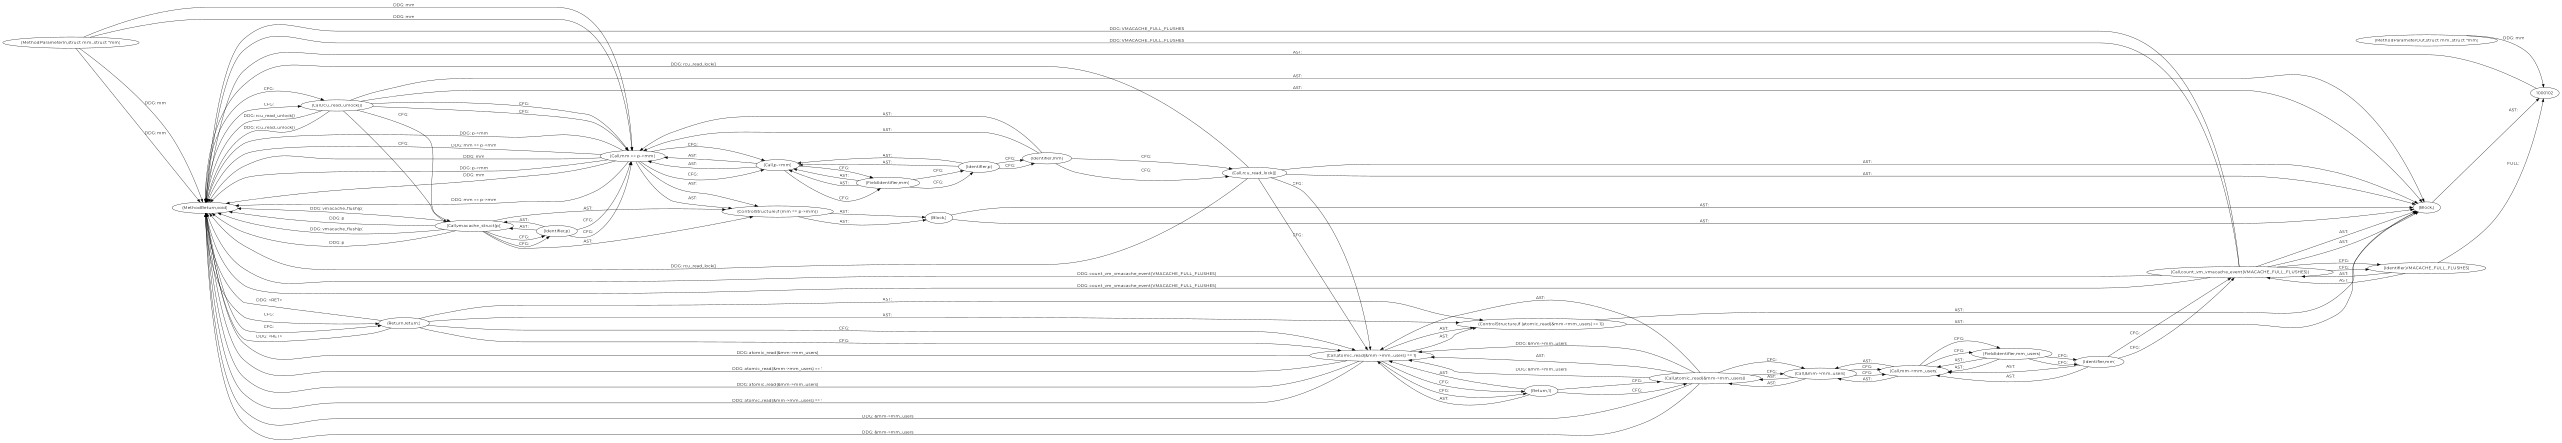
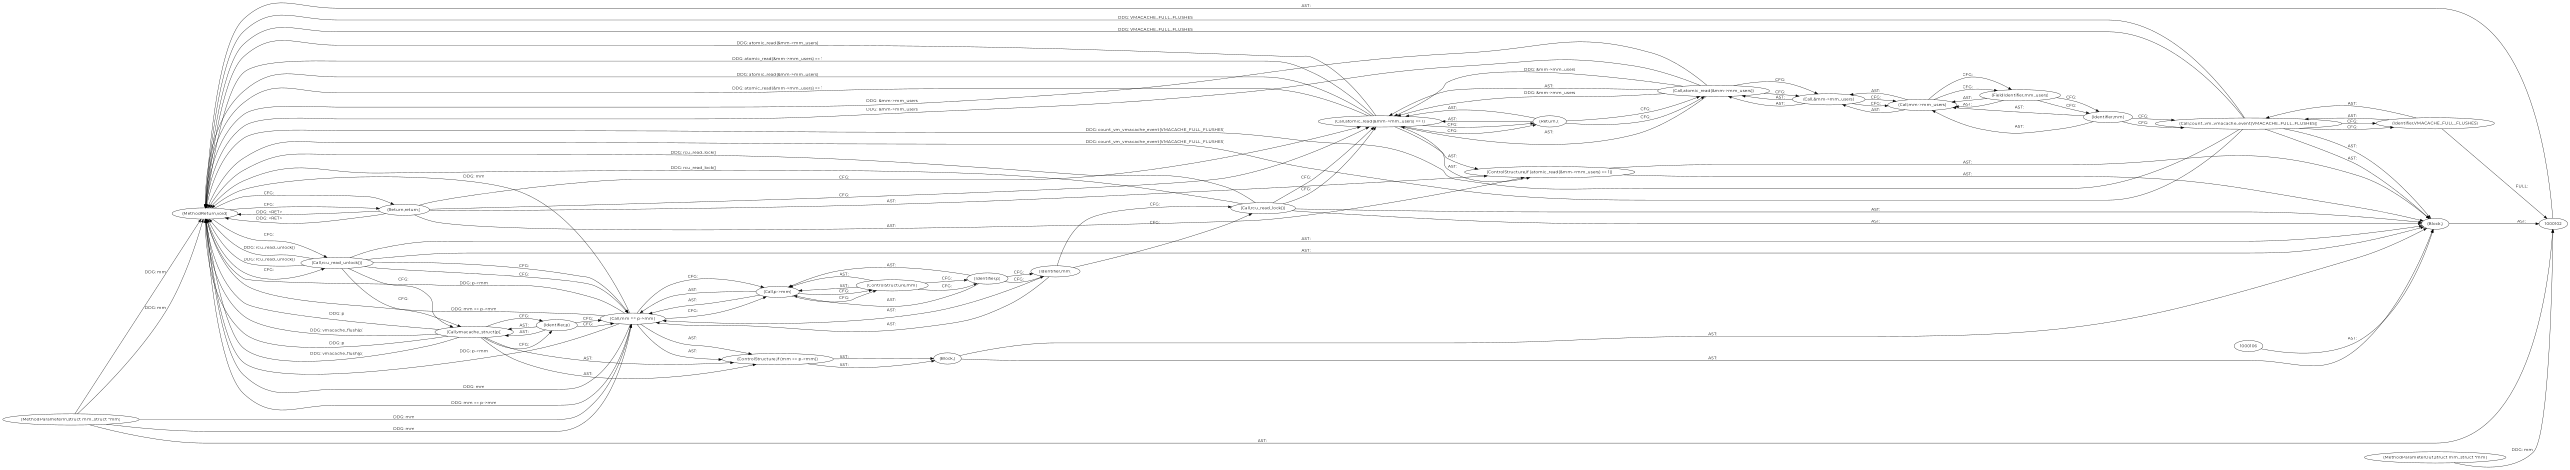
node "(FieldIdentifier,mm)": label "(FieldIdentifier,mm)" -> "(ControlStructure,mm)"
node "1000106": added
edge "(MethodParameterIn,struct mm_struct *mm)" -> "1000102": added, label "AST:"
